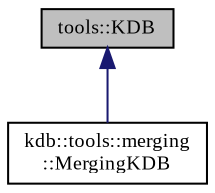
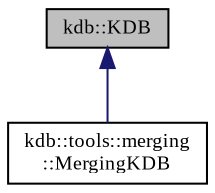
node "tools::KDB": label "tools::KDB" -> "kdb::KDB"
